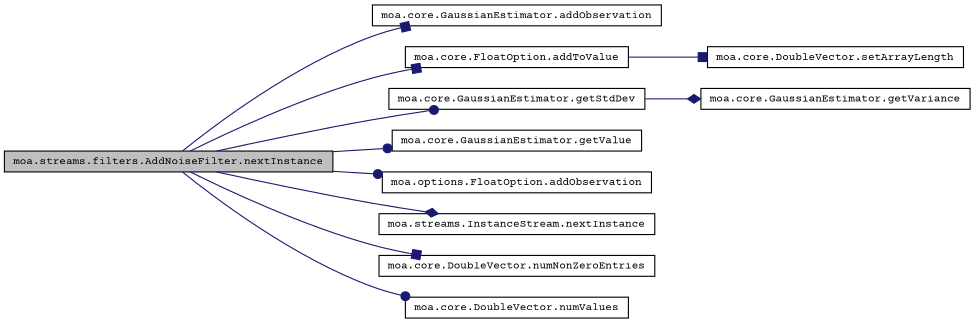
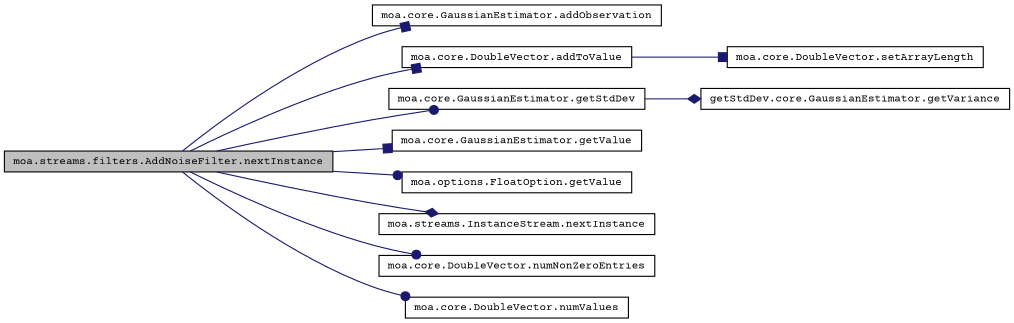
node "moa.core.FloatOption.addToValue": label "moa.core.FloatOption.addToValue" -> "moa.core.DoubleVector.addToValue"
node "moa.core.GaussianEstimator.getVariance": label "moa.core.GaussianEstimator.getVariance" -> "getStdDev.core.GaussianEstimator.getVariance"
edge "moa.streams.filters.AddNoiseFilter.nextInstance" -> "moa.core.GaussianEstimator.getValue": arrowhead dot -> box
node "moa.options.FloatOption.addObservation": label "moa.options.FloatOption.addObservation" -> "moa.options.FloatOption.getValue"
edge "moa.streams.filters.AddNoiseFilter.nextInstance" -> "moa.core.DoubleVector.numNonZeroEntries": arrowhead box -> dot
